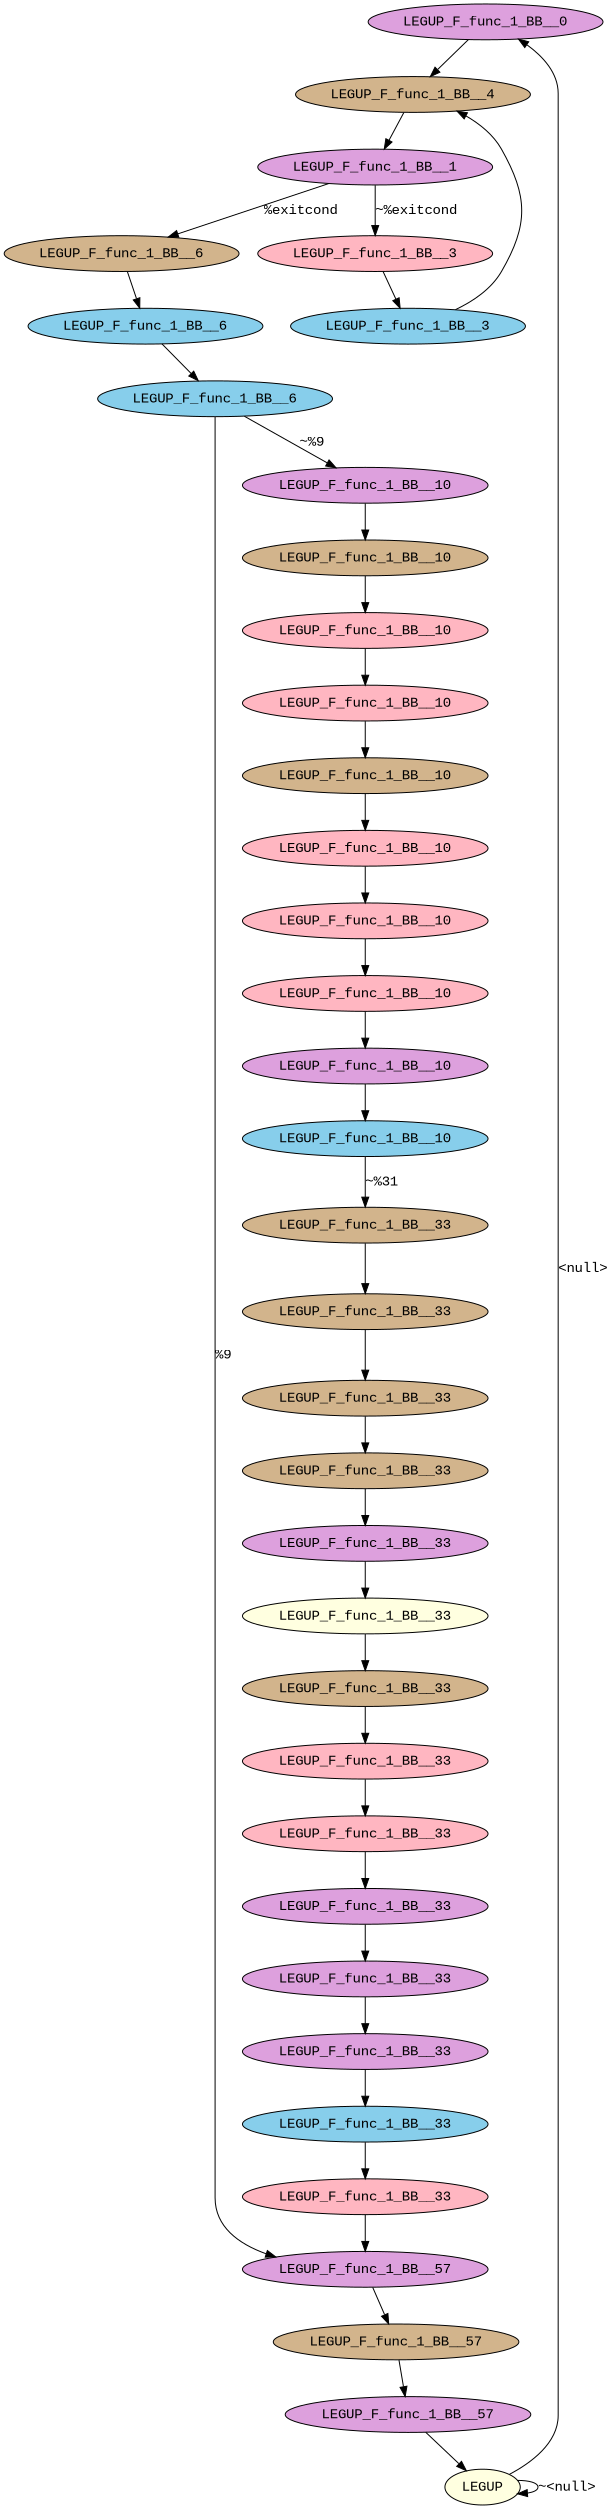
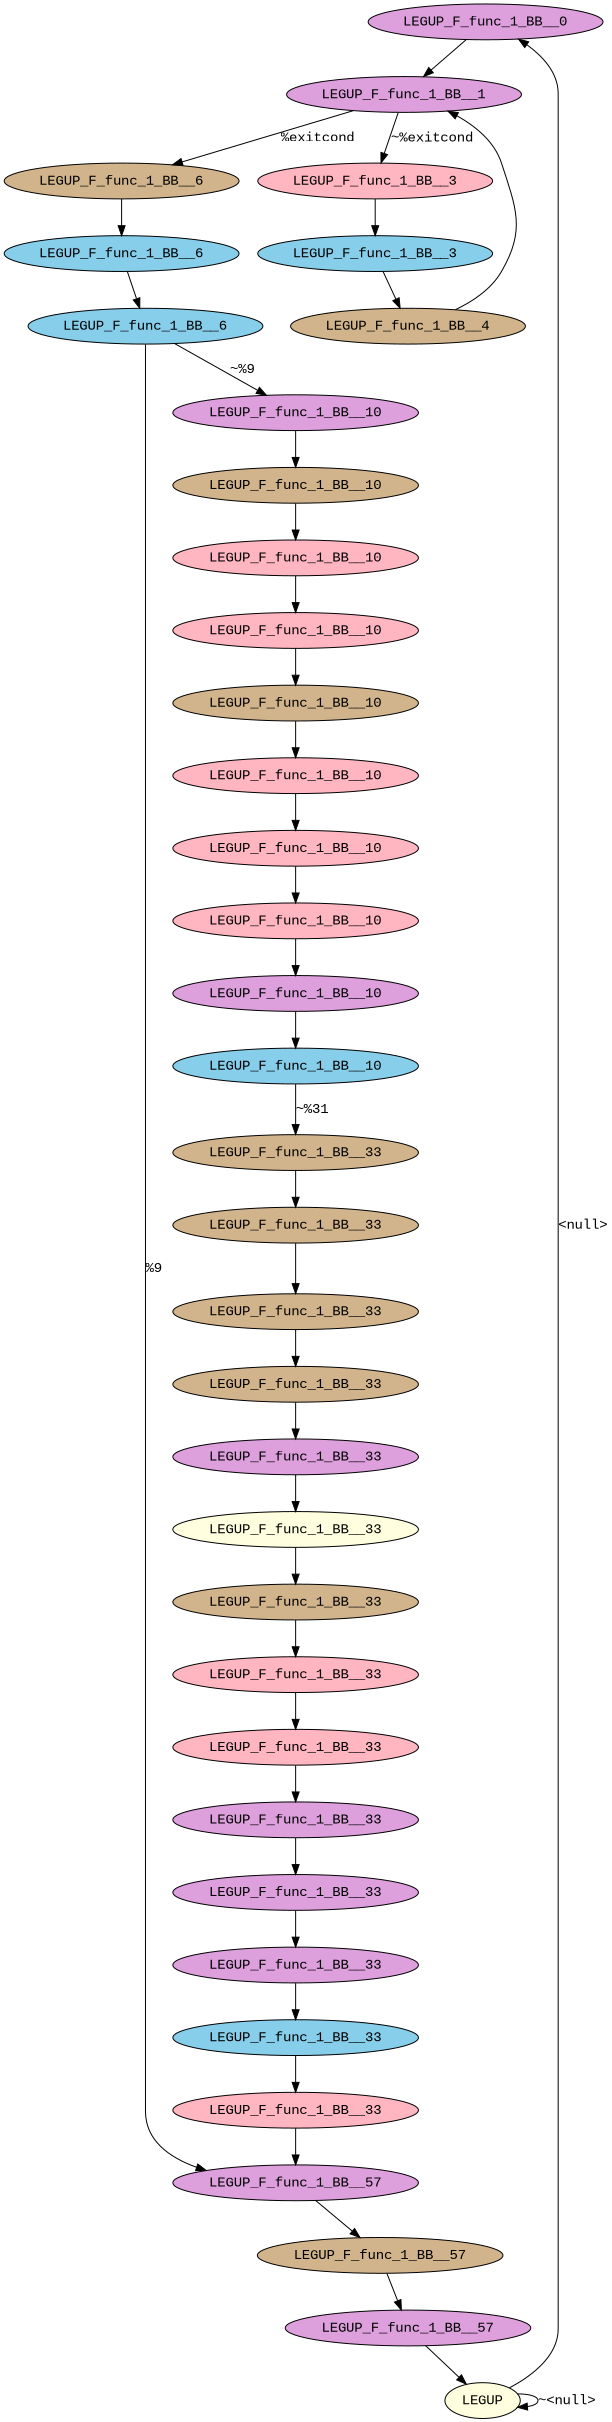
edge "LEGUP_F_func_1_BB__0" -> "LEGUP_F_func_1_BB__4": now "LEGUP_F_func_1_BB__0" -> "LEGUP_F_func_1_BB__1"
